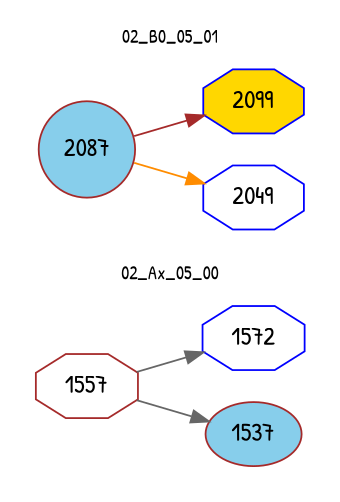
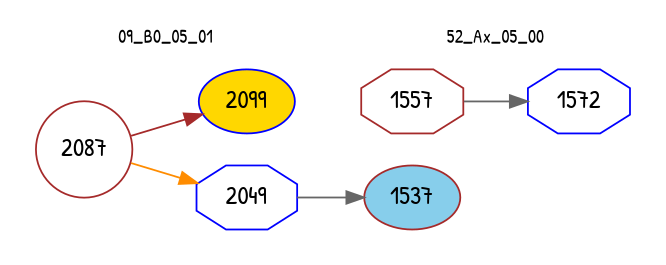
cluster "02_B0_05_01": label "02_B0_05_01" -> "09_B0_05_01"
node "2099": shape octagon -> ellipse
node "2087": fillcolor skyblue -> white
cluster "02_Ax_05_00": label "02_Ax_05_00" -> "52_Ax_05_00"
edge "1557" -> "1537": now "2049" -> "1537"
